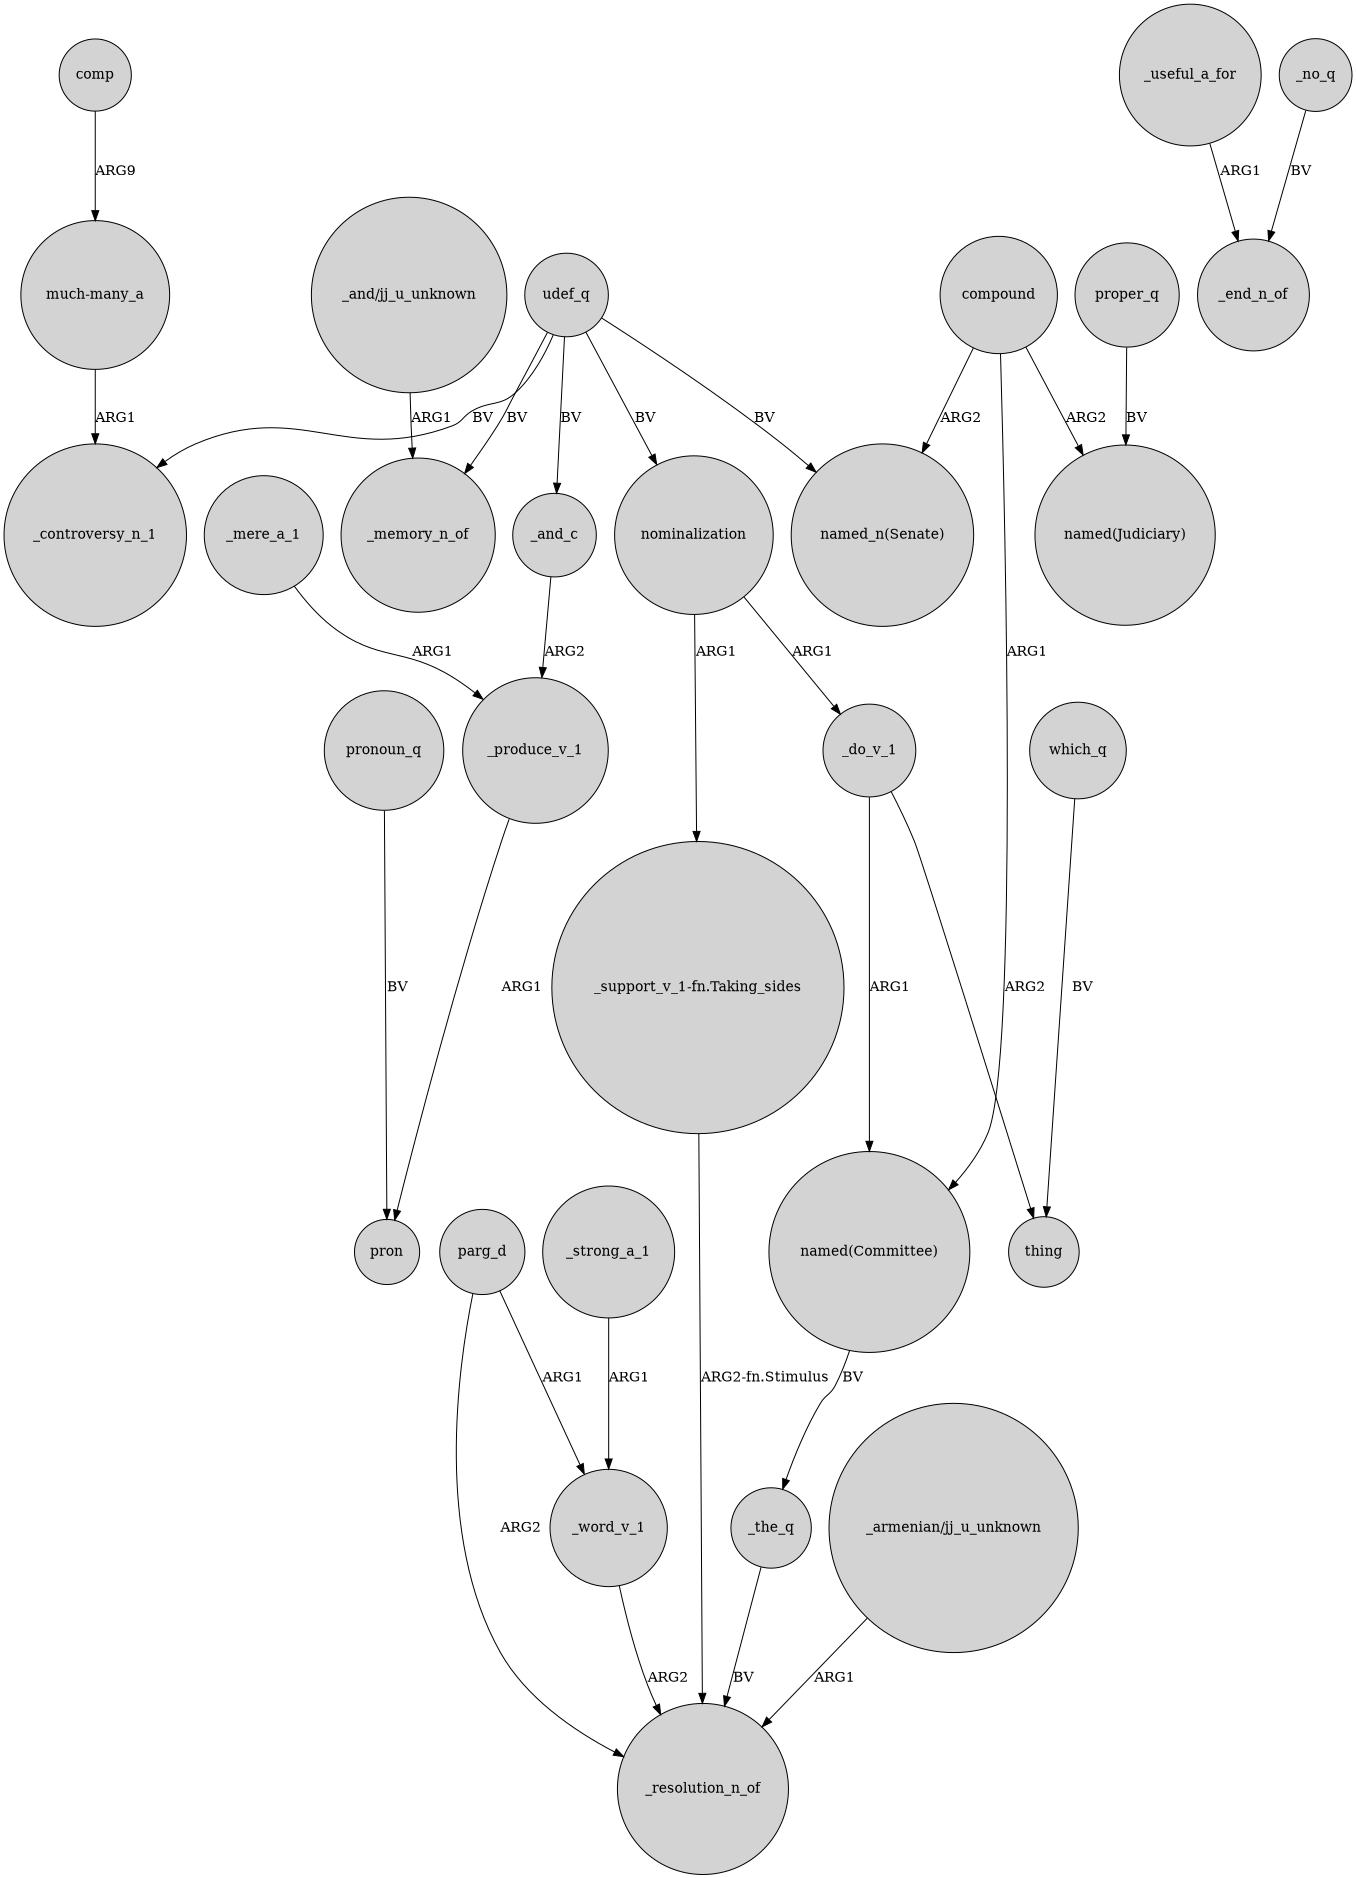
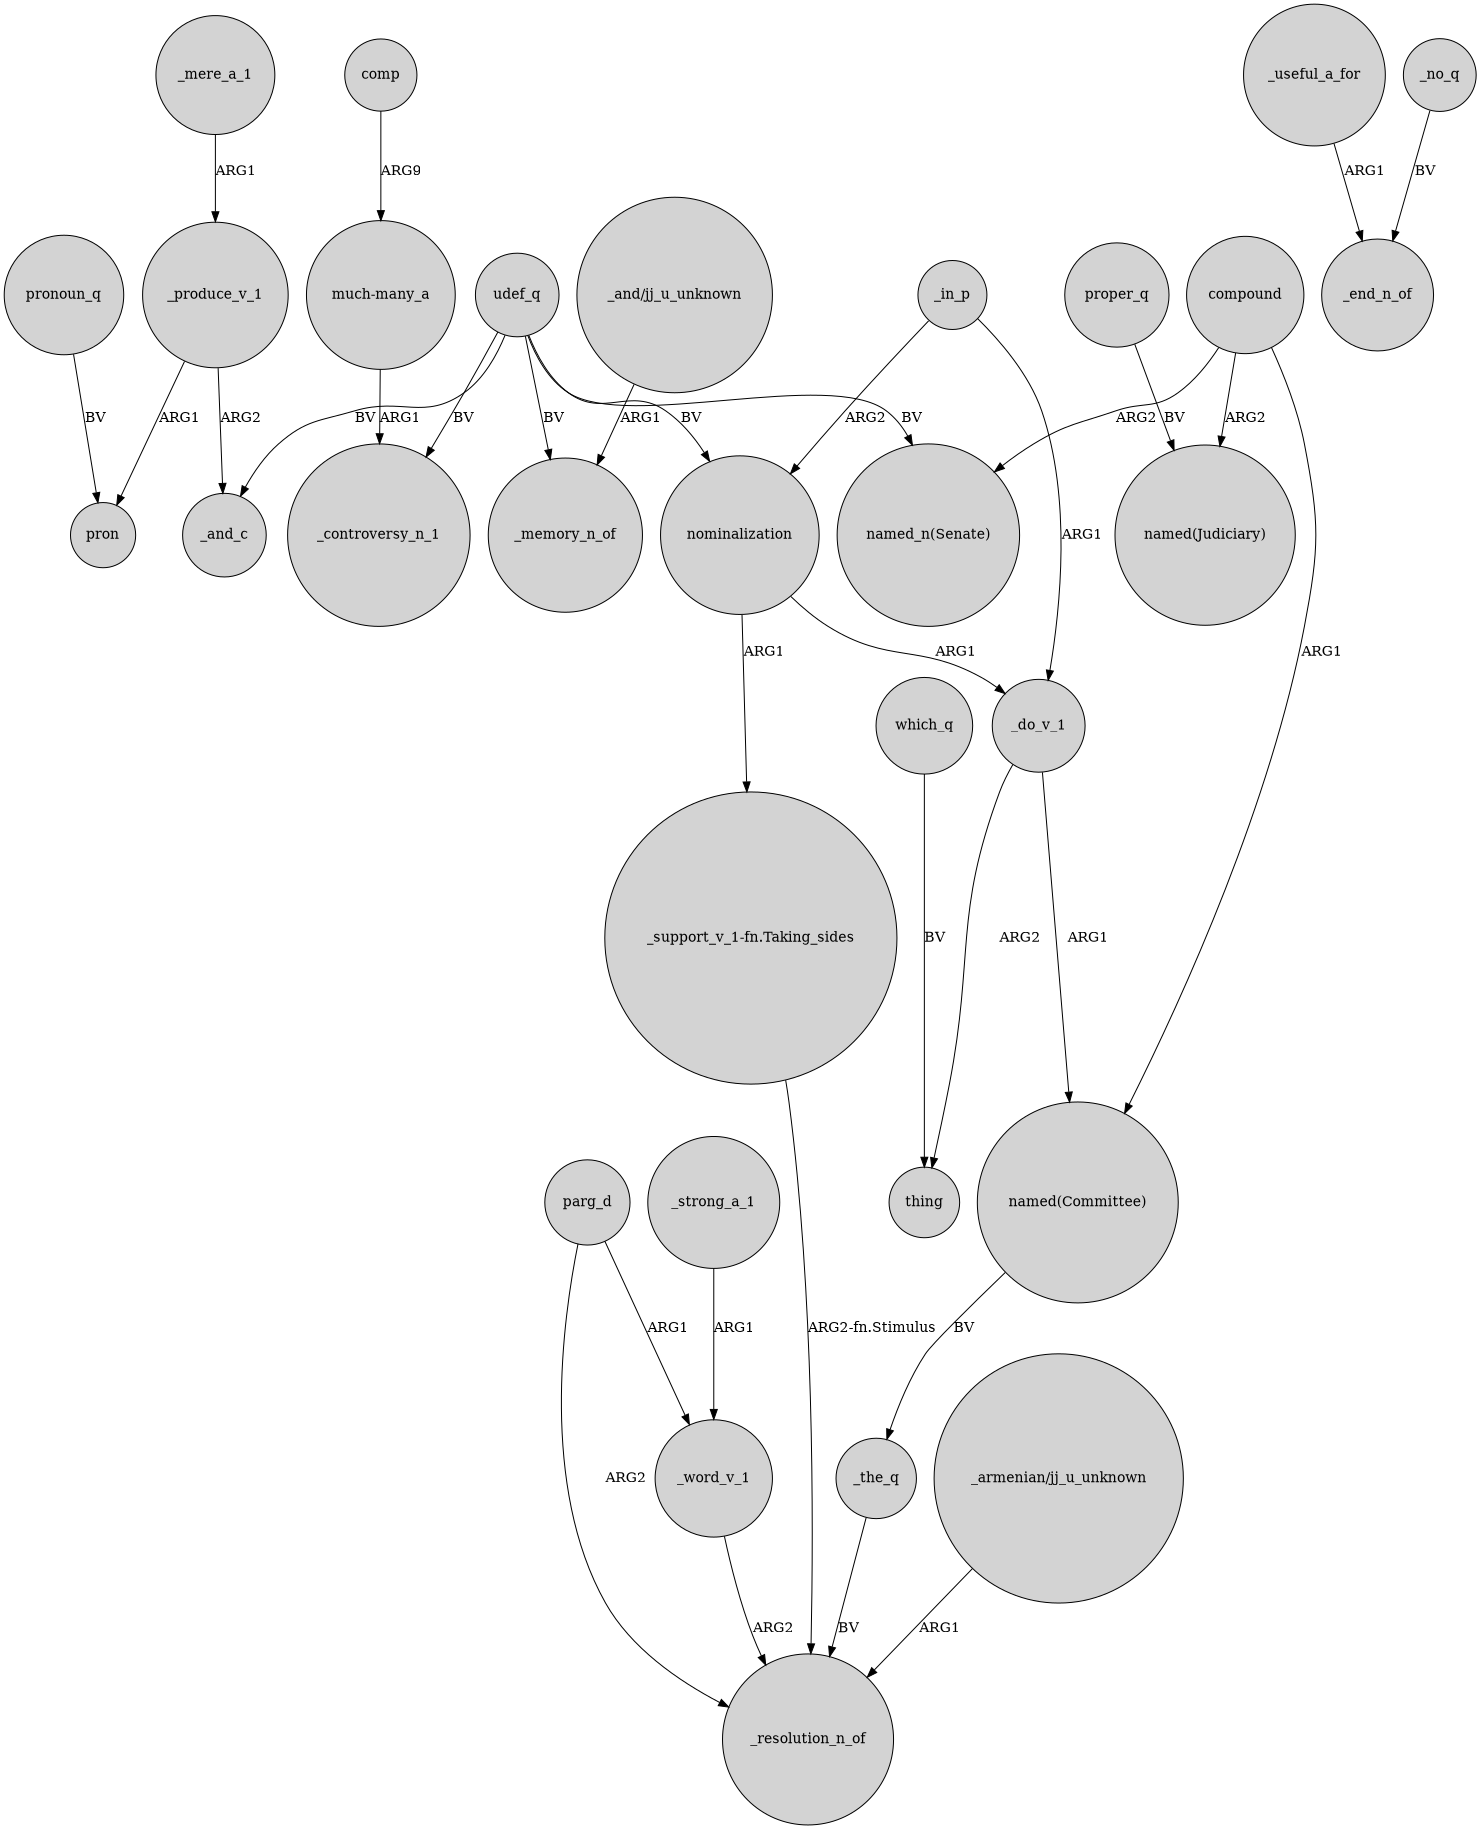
node "_in_p": added
edge "_and_c" -> "_produce_v_1": reversed
